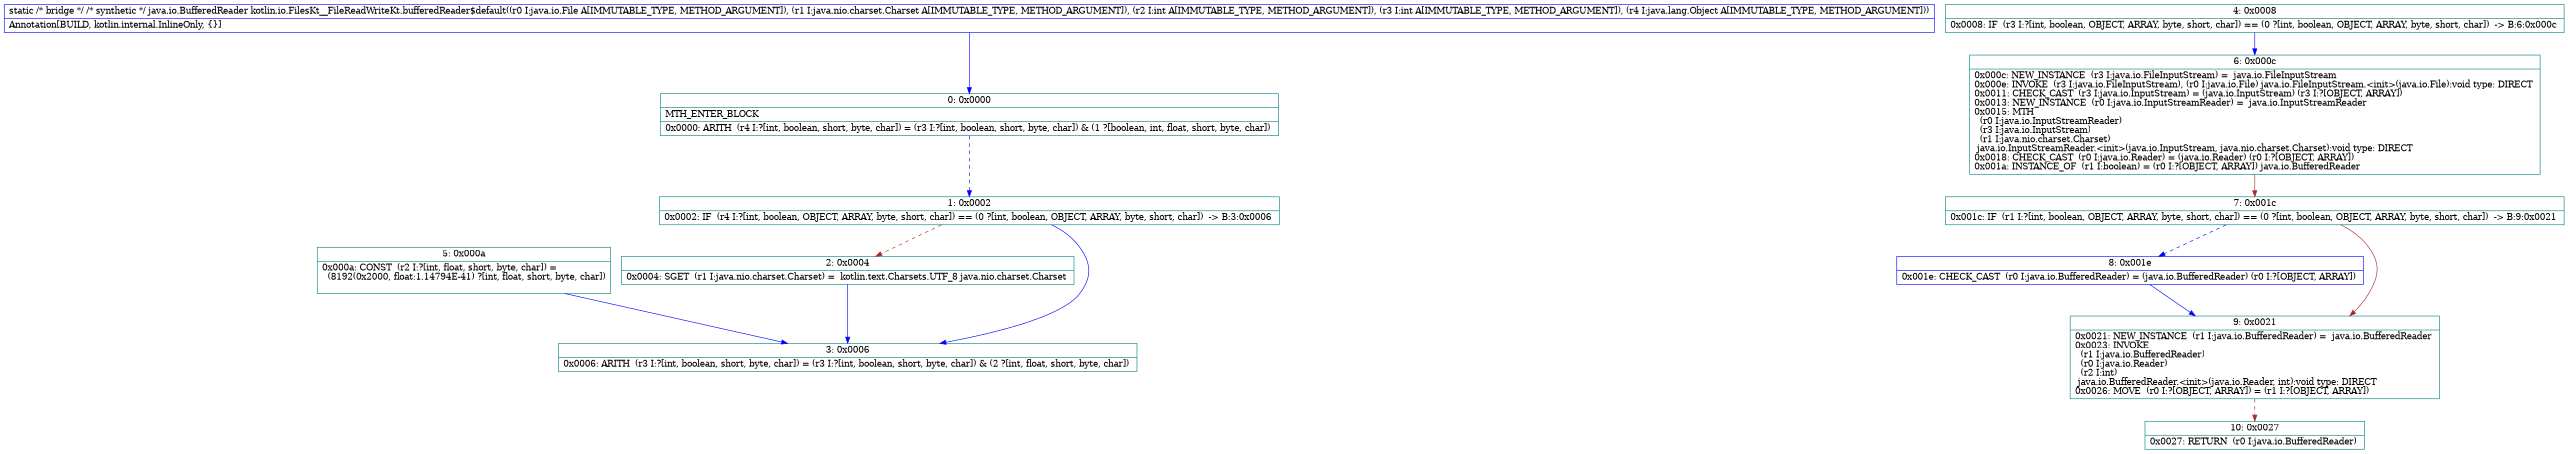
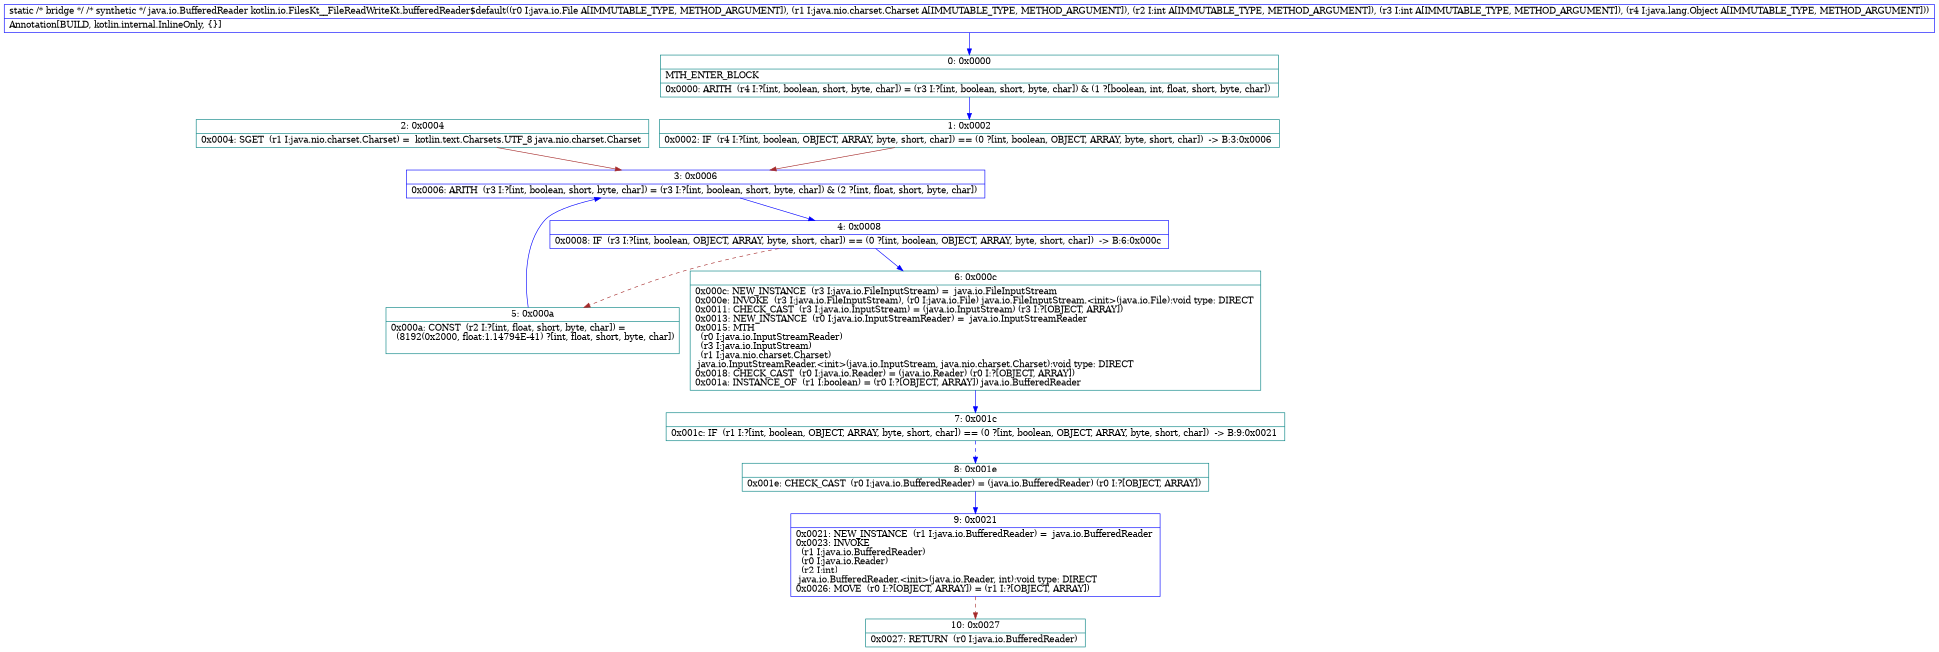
node "4: 0x0008": color teal -> blue
edge "0: 0x0000" -> "1: 0x0002": style dashed -> solid
edge "6: 0x000c" -> "7: 0x001c": color brown -> blue
edge "3: 0x0006" -> "4: 0x0008": added
edge "1: 0x0002" -> "2: 0x0004": removed
edge "7: 0x001c" -> "9: 0x0021": removed
node "8: 0x001e": color blue -> teal
edge "4: 0x0008" -> "5: 0x000a": added
edge "1: 0x0002" -> "3: 0x0006": color blue -> brown
edge "2: 0x0004" -> "3: 0x0006": color blue -> brown
node "3: 0x0006": color teal -> blue
node "9: 0x0021": color teal -> blue
